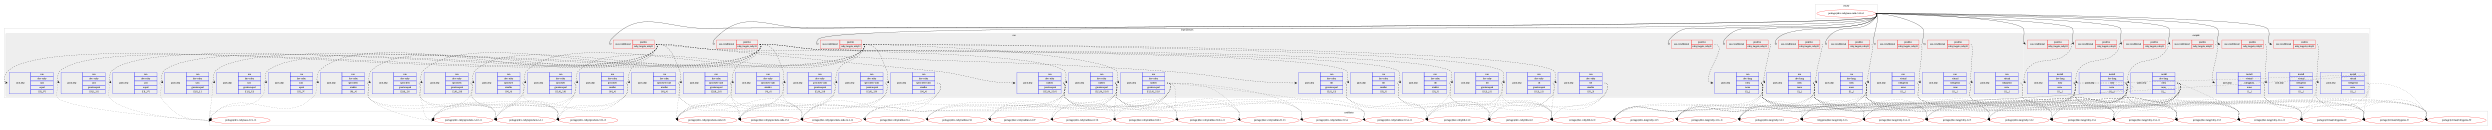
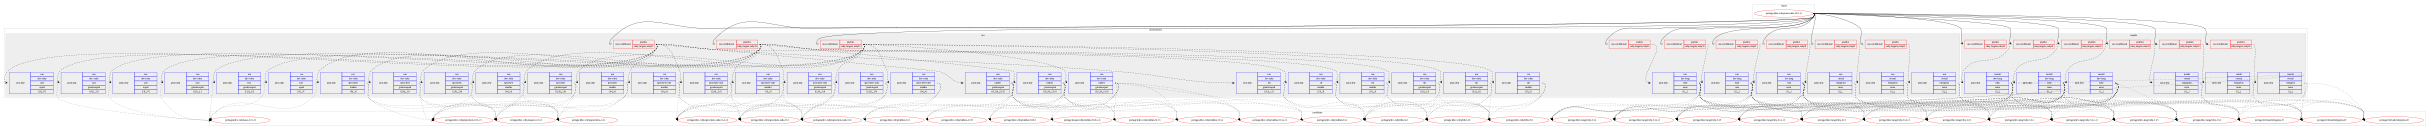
node "portage://dev-ruby/sprockets-4.2.0-r1": label "portage://dev-ruby/sprockets-4.2.0-r1" -> "portage://dev-ruby/equal-4.2.0-r1"
node "portage://dev-ruby/railties-6.1.7.8": removed
node "portage://dev-ruby/railties-7.0.8.4-r1": label "portage://dev-ruby/railties-7.0.8.4-r1" -> "portage://equal-ruby/railties-7.0.8.4-r1"
node "rubygems://dev-lang/ruby-3.2.4": label "rubygems://dev-lang/ruby-3.2.4" -> "portage://dev-lang/ruby-3.2.4"
node "portage://dev-lang/ruby-3.1.4-r1": label "portage://dev-lang/ruby-3.1.4-r1" -> "portage://dev-lang/ruby-3.2.4-r1"
node "portage://virtual/rubygems-59": label "portage://virtual/rubygems-59" -> "portage://virtual/rubygems-19"
